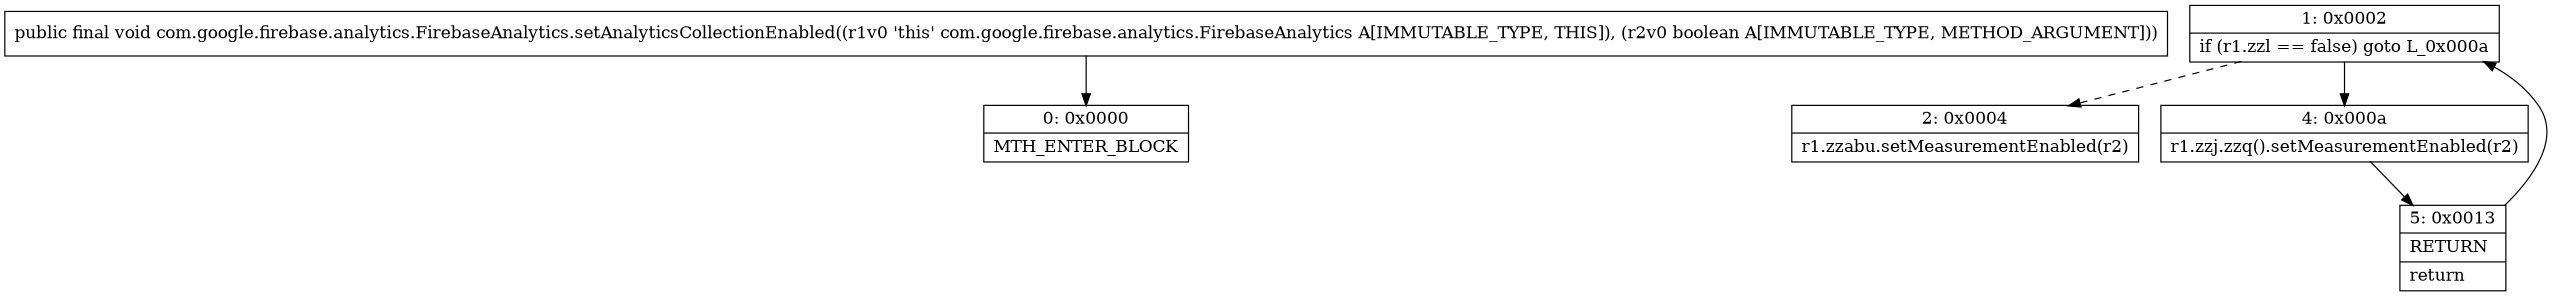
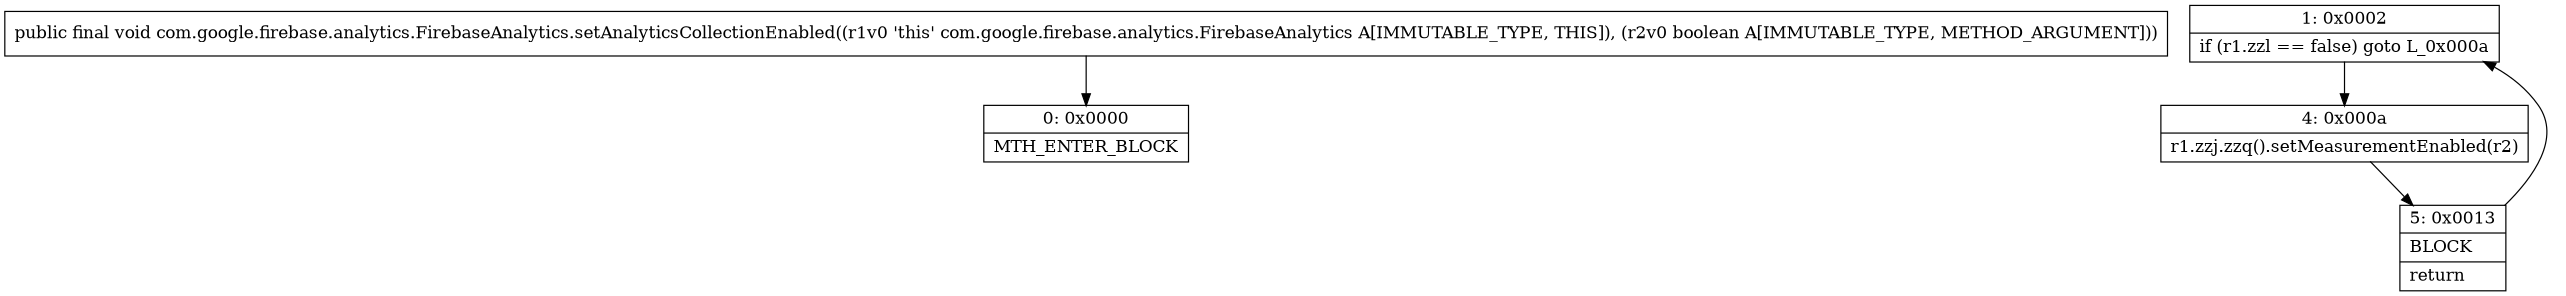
node "2: 0x0004": removed
node "5: 0x0013": text "RETURN" -> "BLOCK"
